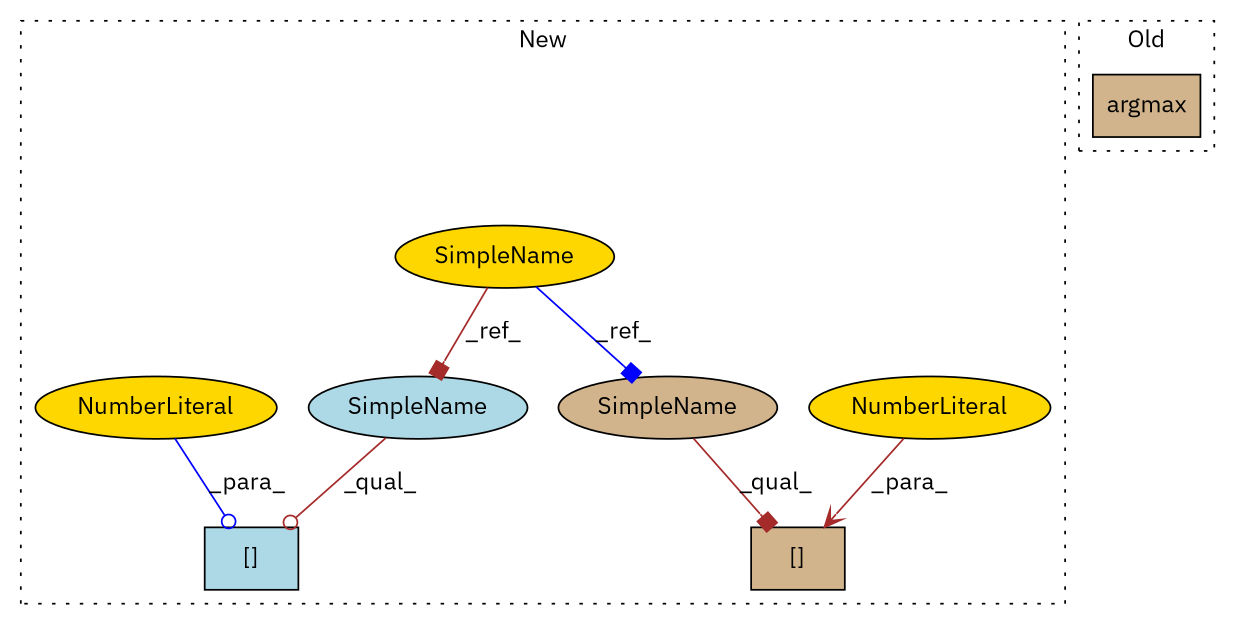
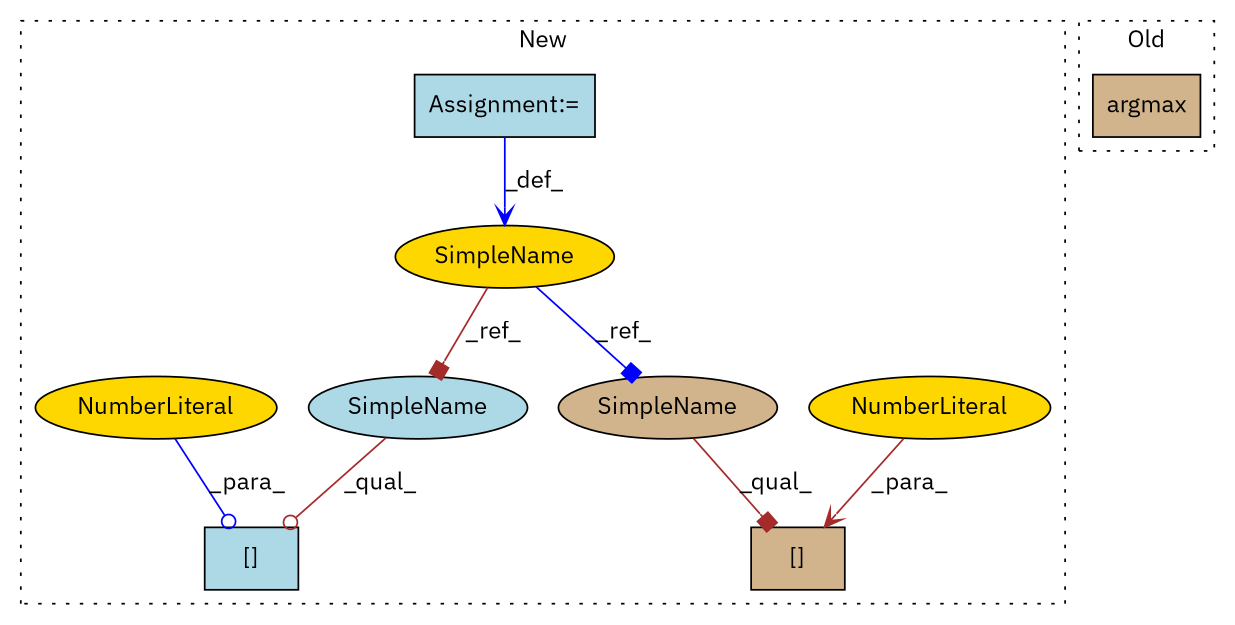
node "Assignment:=": added
